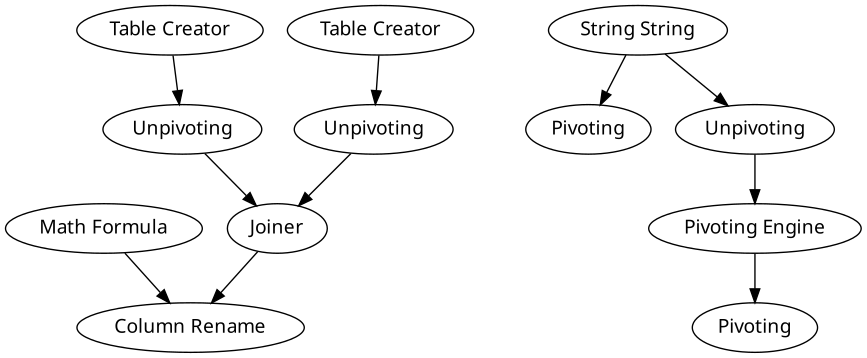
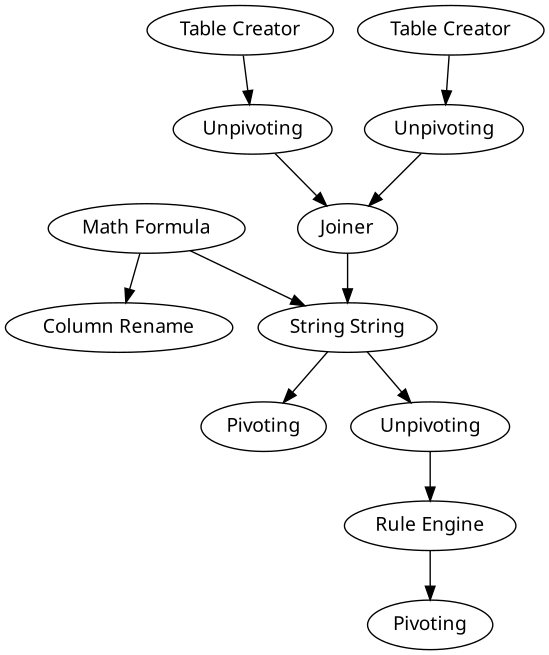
node "Pivoting Engine": label "Pivoting Engine" -> "Rule Engine"
edge "Joiner" -> "Column Rename": now "Joiner" -> "String String"
edge "Math Formula" -> "String String": added
